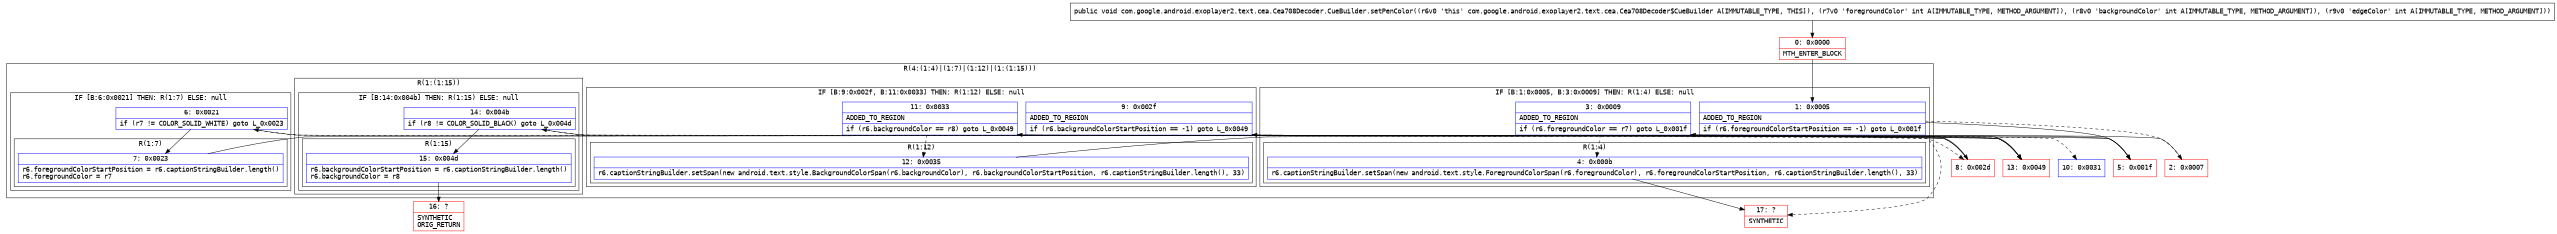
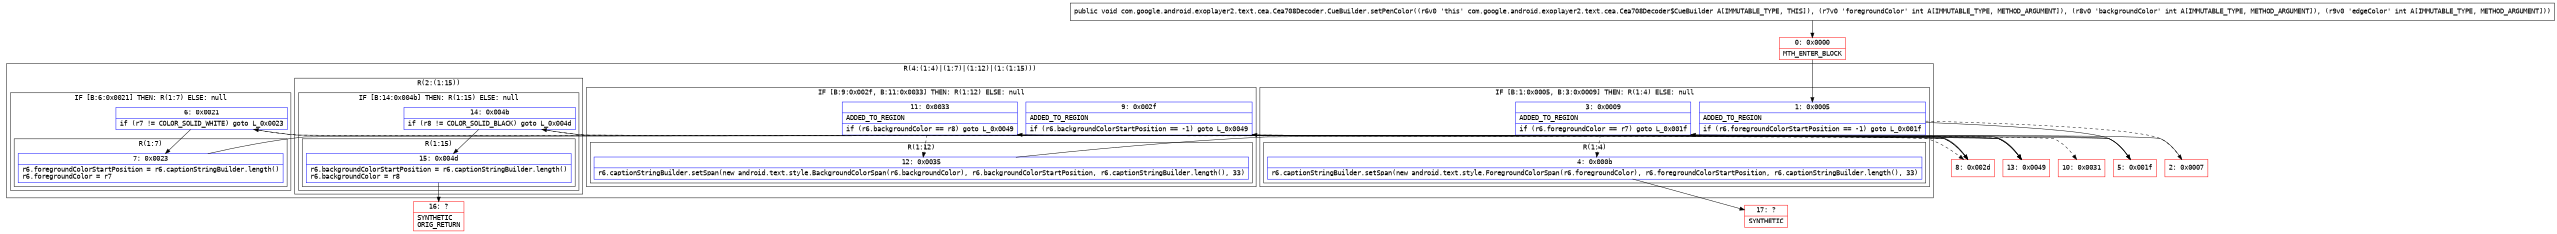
cluster "R(1:(1:15))": label "R(1:(1:15))" -> "R(2:(1:15))"
edge "14: 0x004b" -> "17: ?": now "14: 0x004b" -> "8: 0x002d"
node "10: 0x0031": color blue -> red
